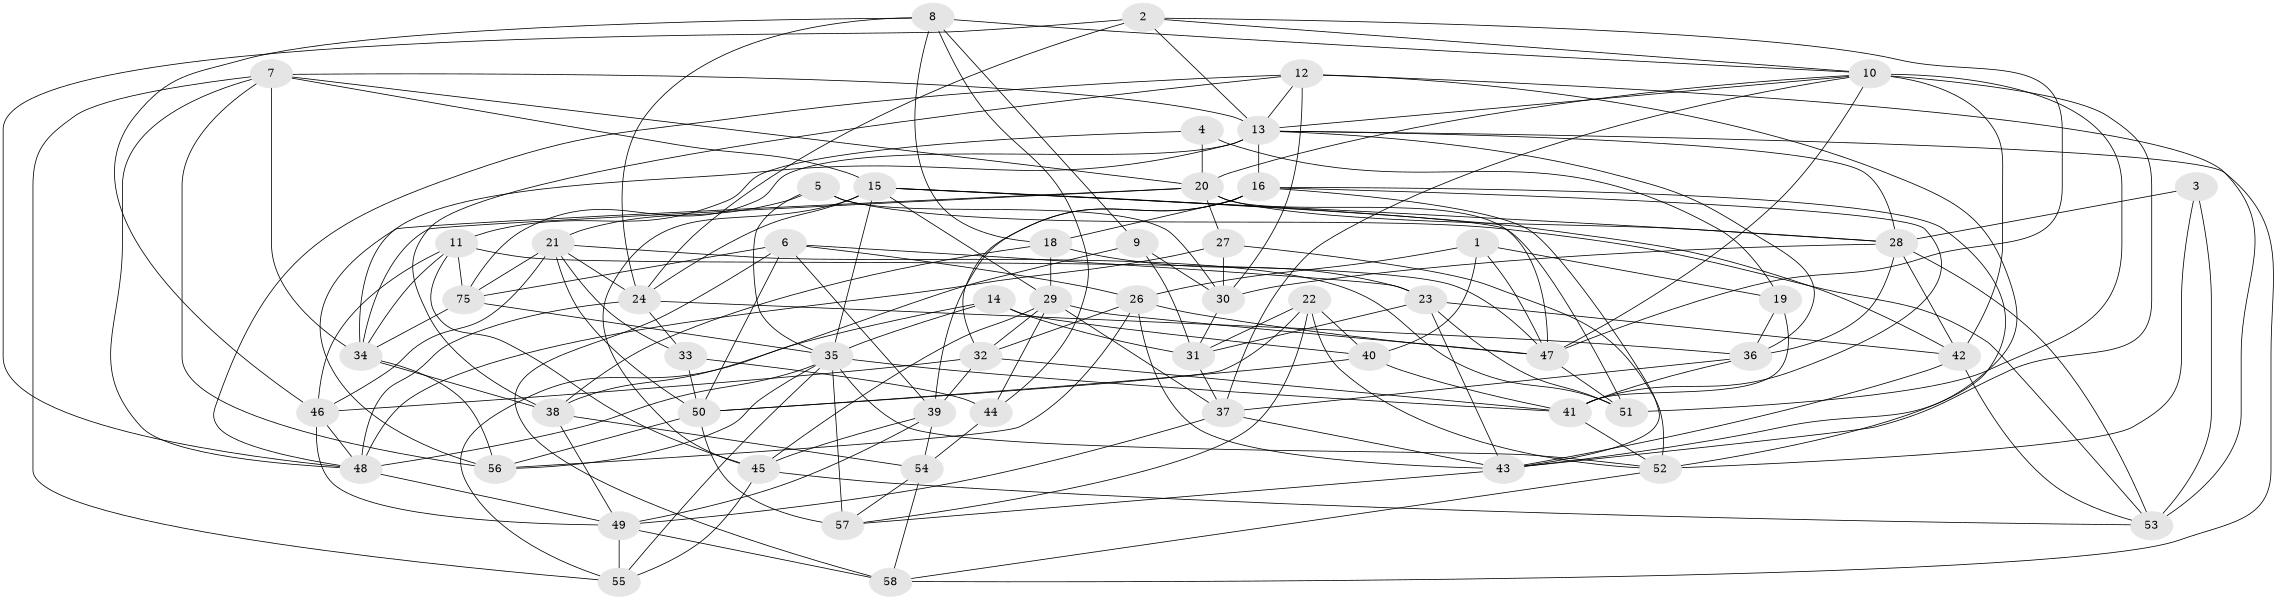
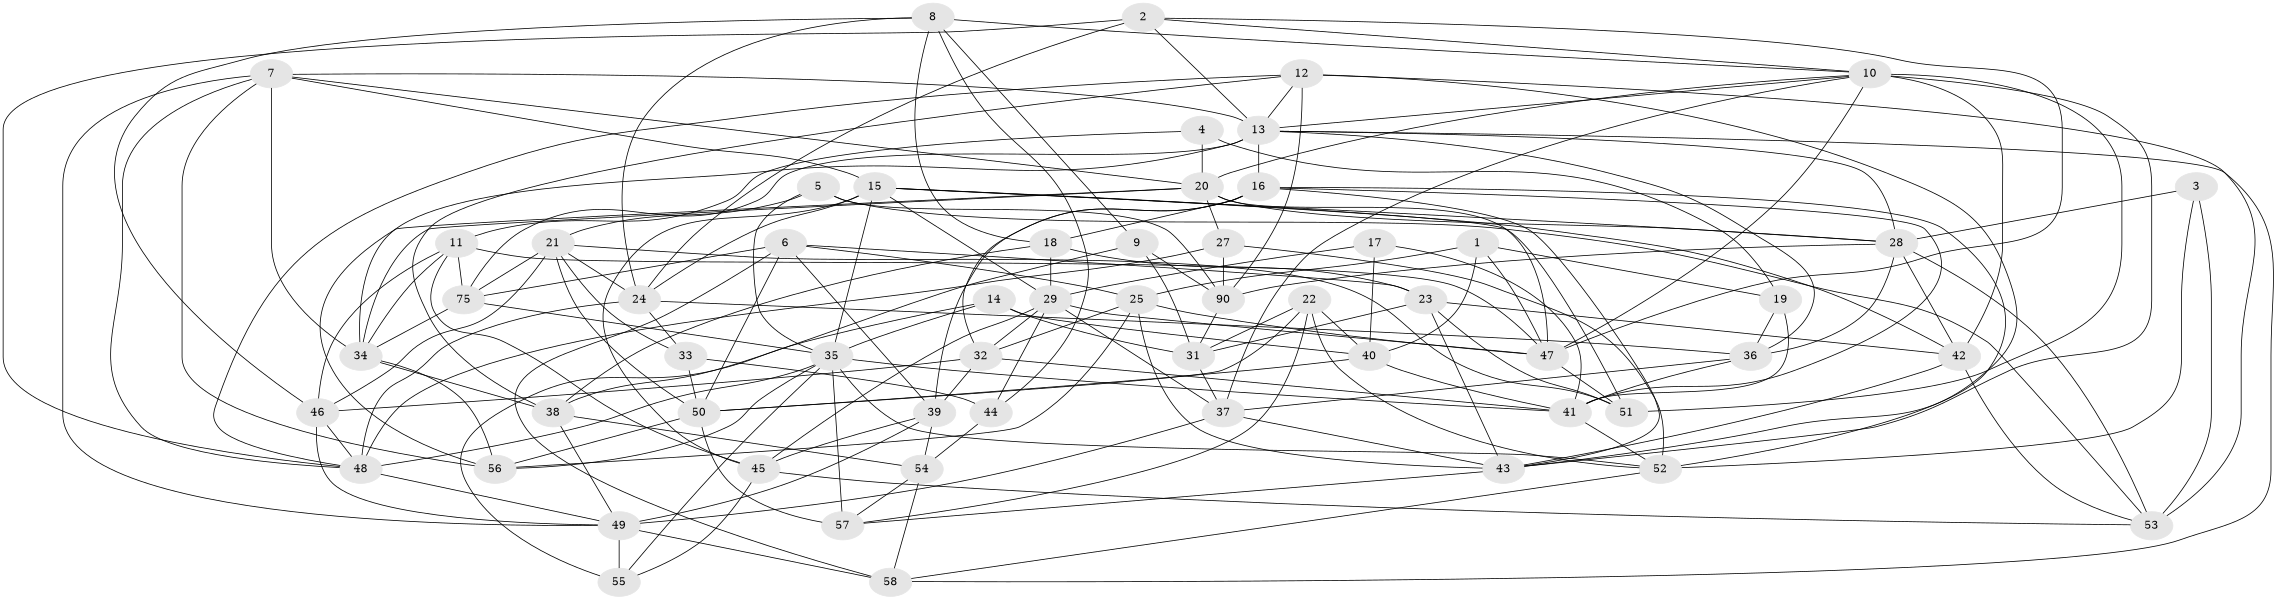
node "17": added
node "26": label "26" -> "25"
node "30": label "30" -> "90"
edge "7" -- "55": now "7" -- "49"
